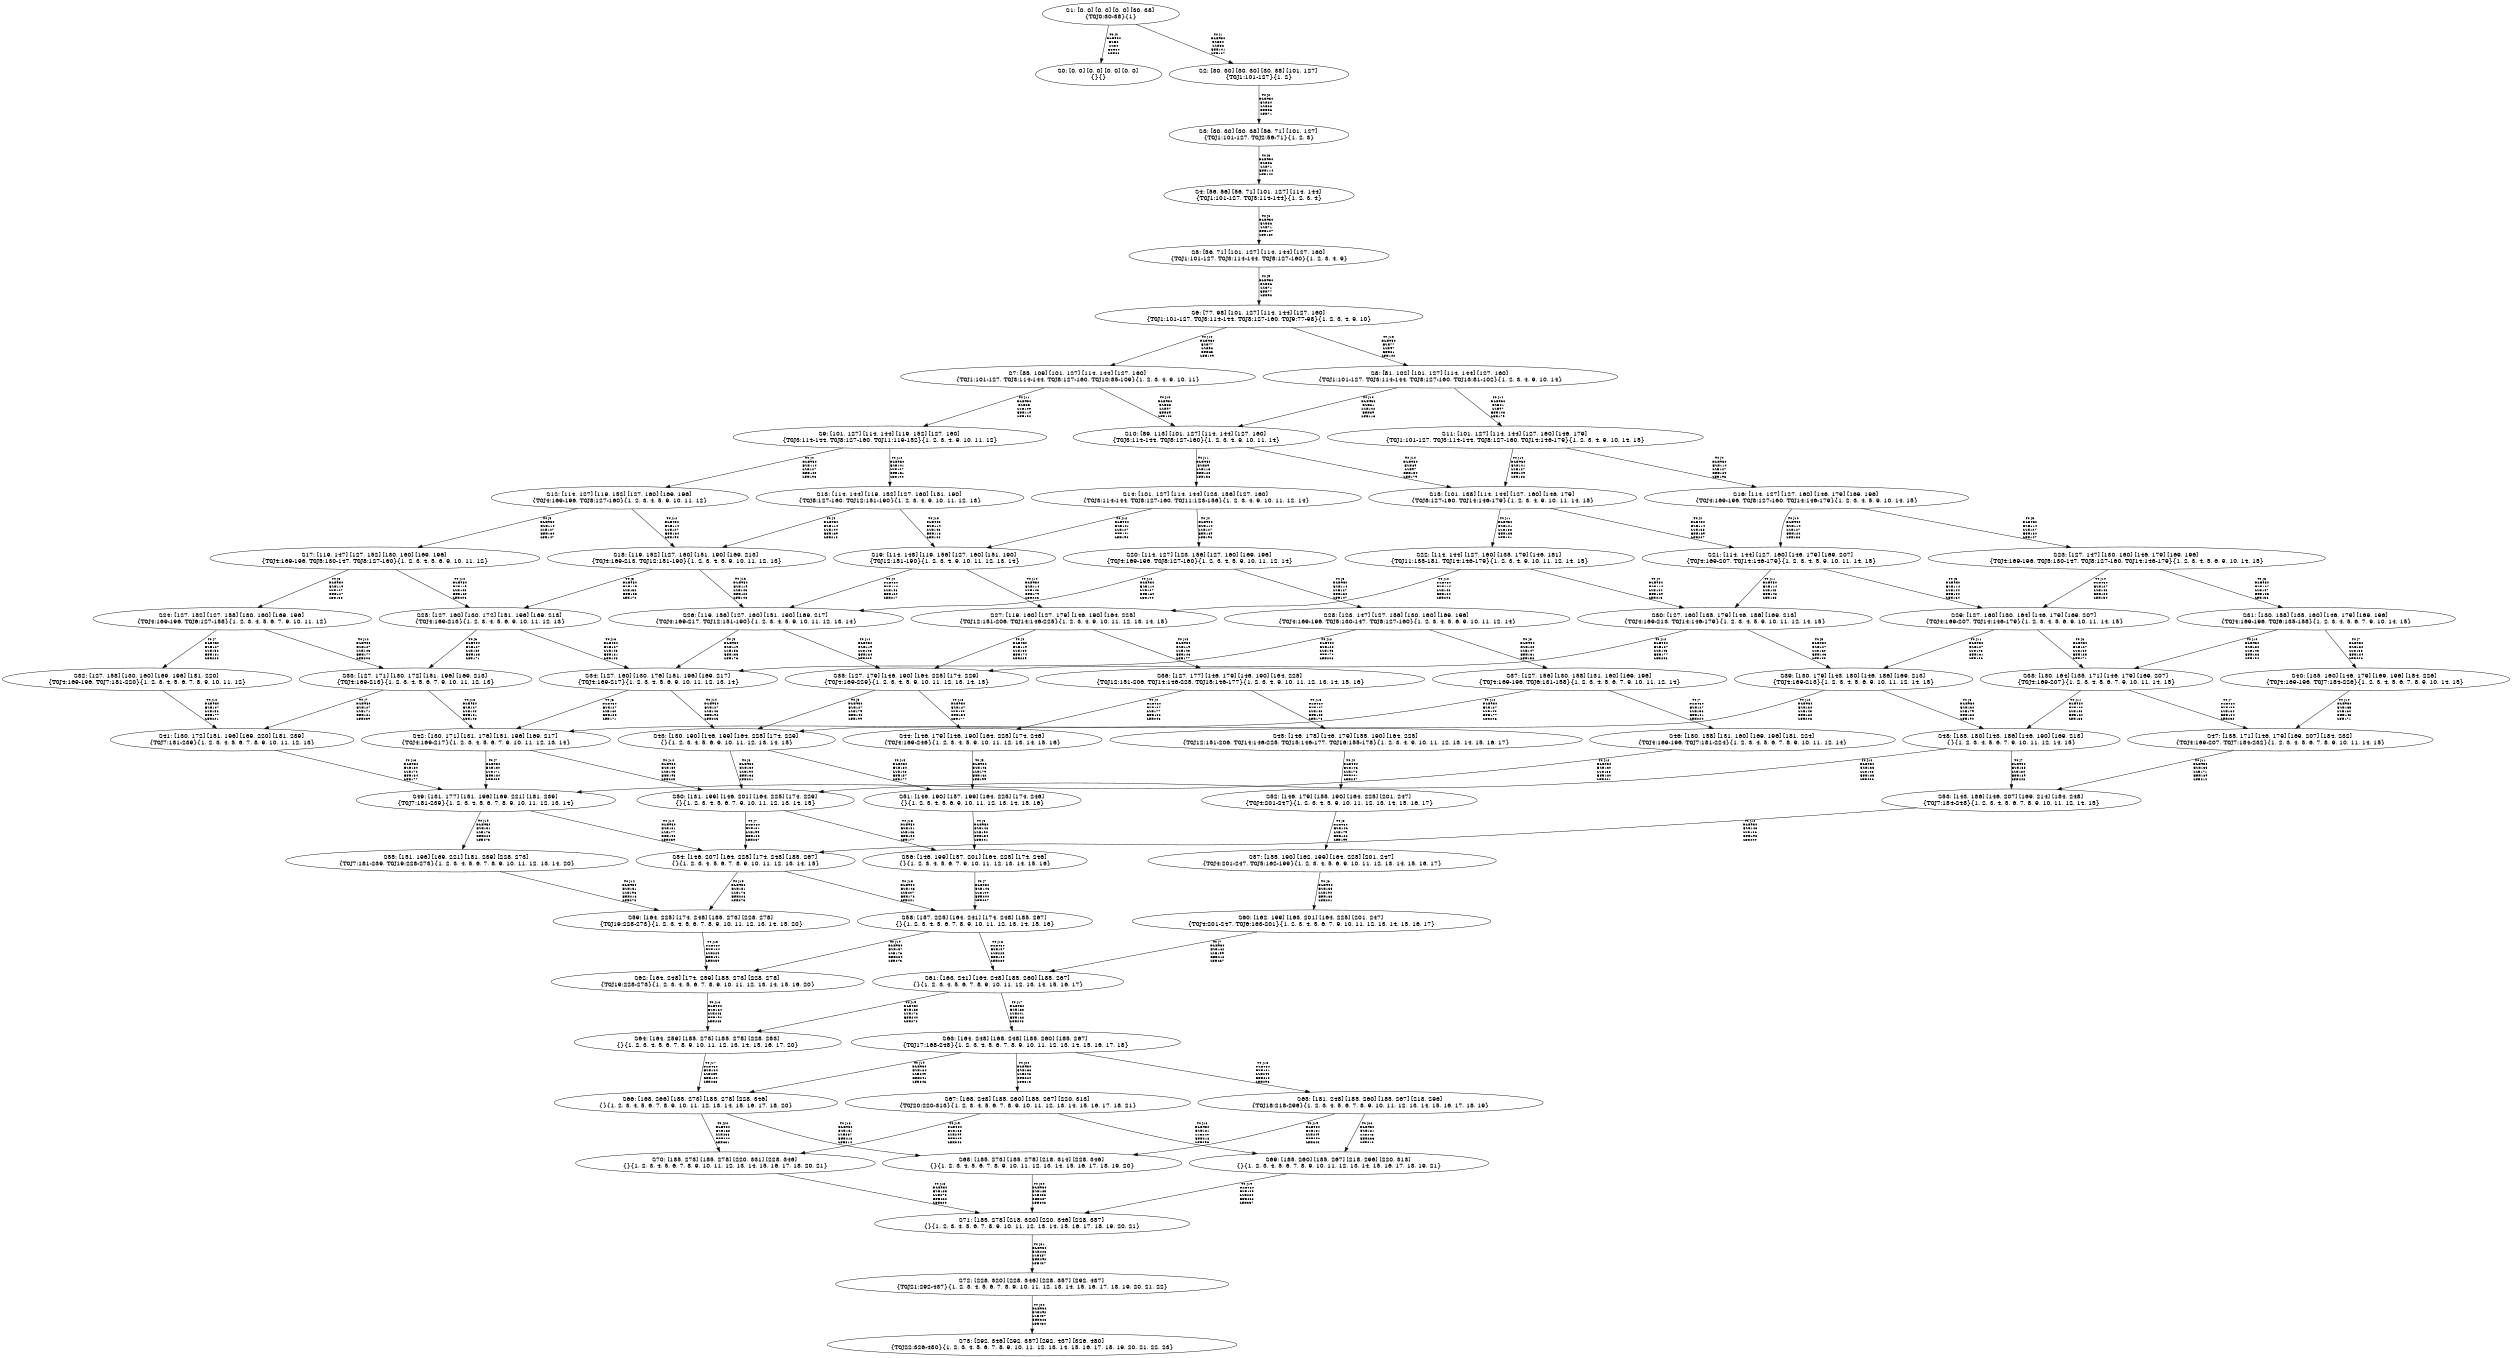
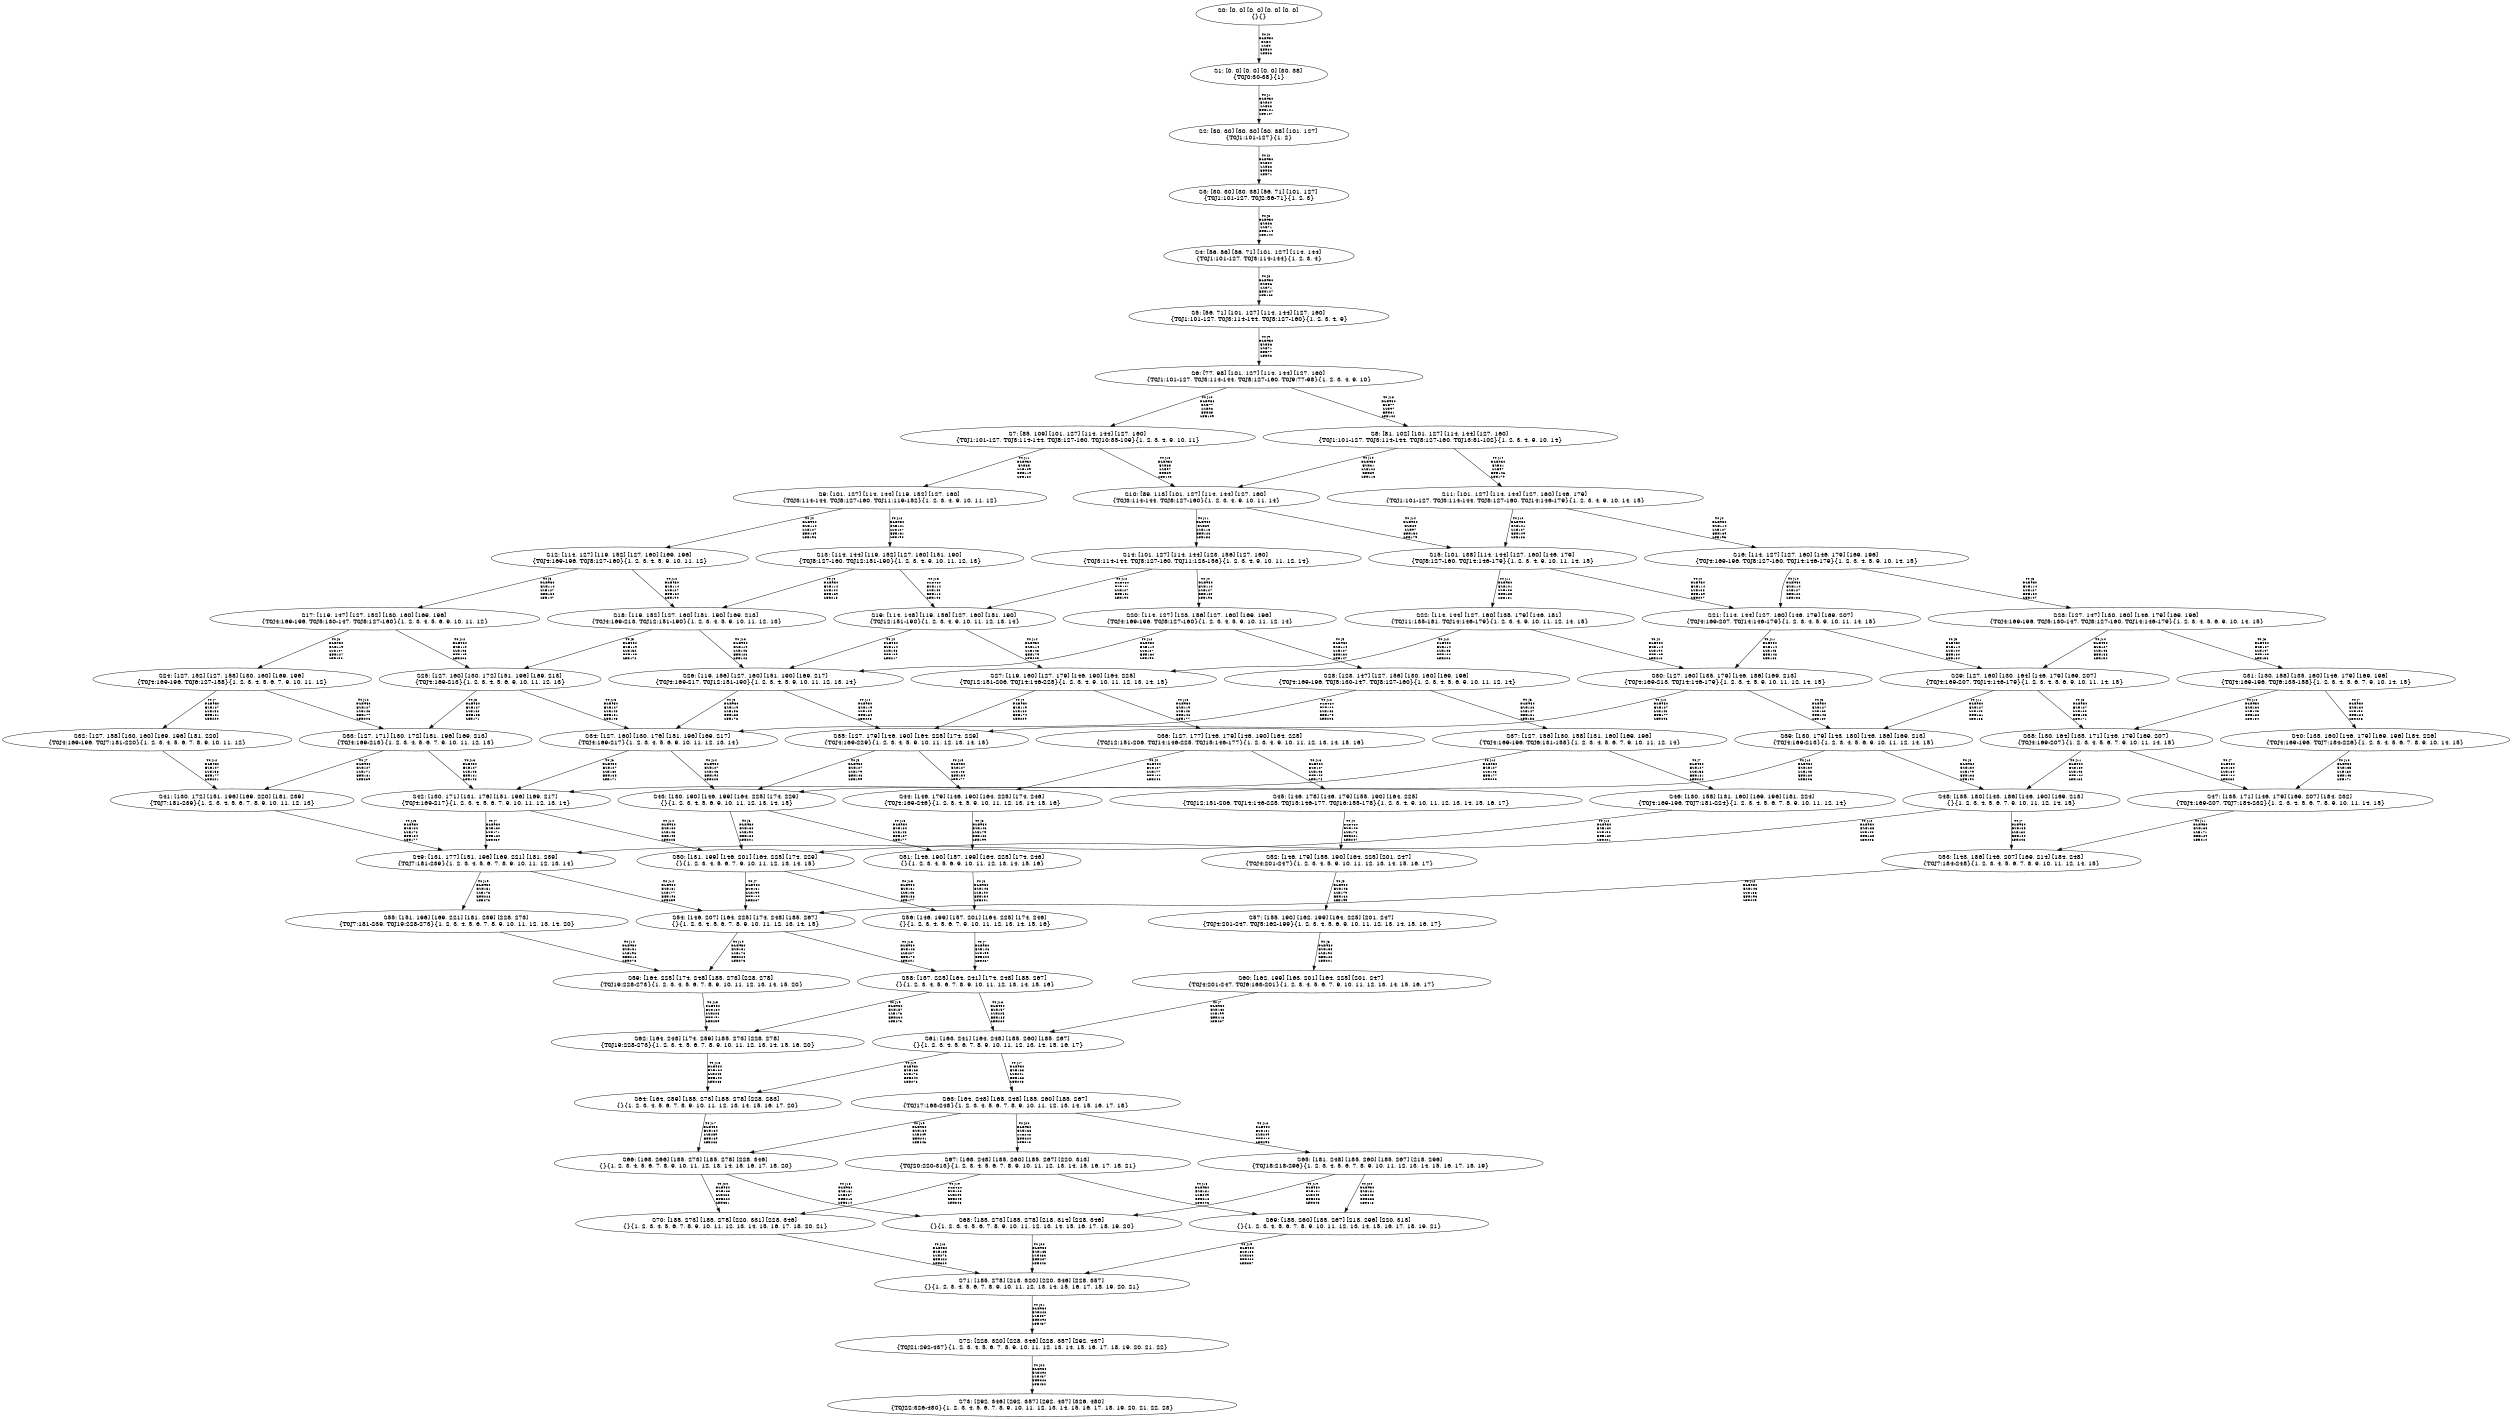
edge "S1: [0, 0] [0, 0] [0, 0] [30, 38] {T0J0:30-38}{1}" -> "S0: [0, 0] [0, 0] [0, 0] [0, 0] {}{}": reversed
